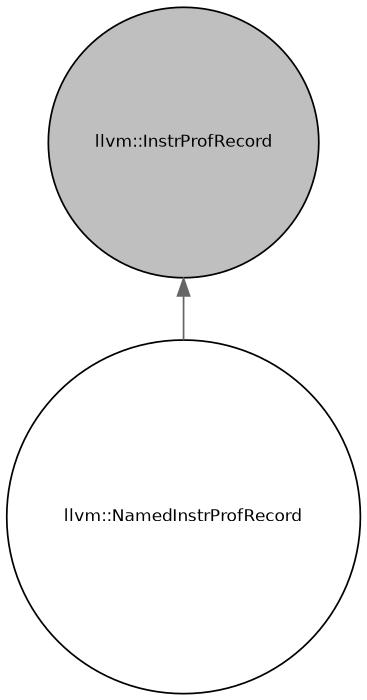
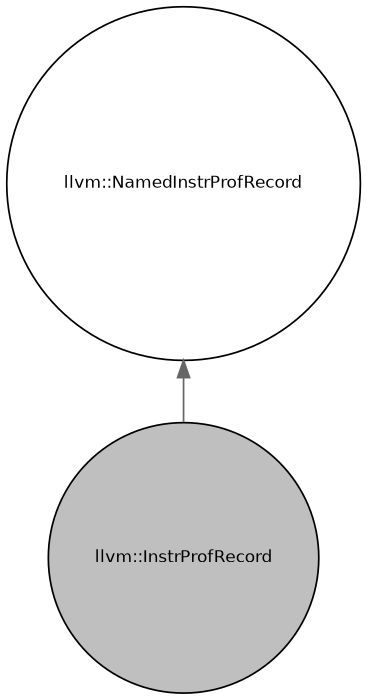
edge "llvm::NamedInstrProfRecord" -> "llvm::InstrProfRecord": reversed
